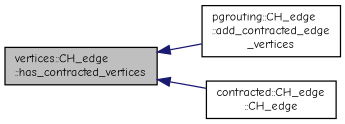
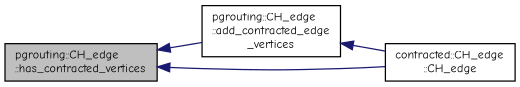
edge "contracted::CH_edge ::CH_edge" -> "pgrouting::CH_edge ::add_contracted_edge _vertices": added
node "vertices::CH_edge ::has_contracted_vertices": label "vertices::CH_edge ::has_contracted_vertices" -> "pgrouting::CH_edge ::has_contracted_vertices"
